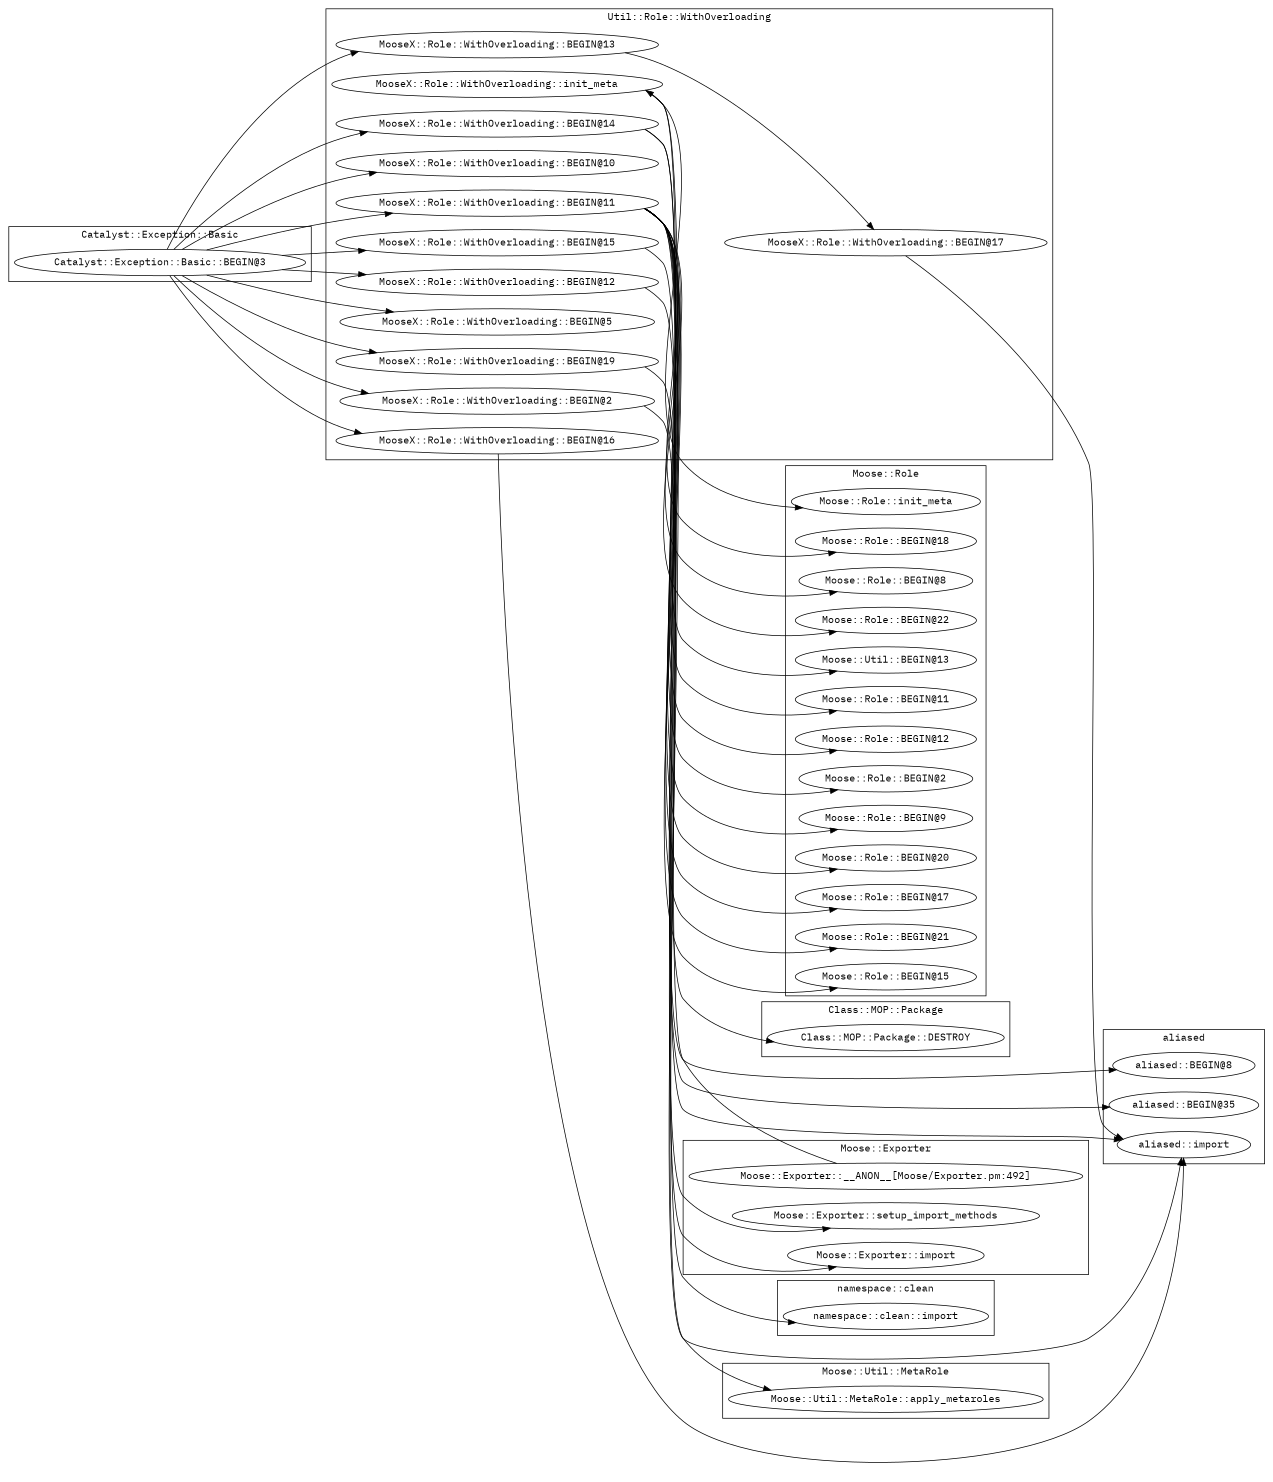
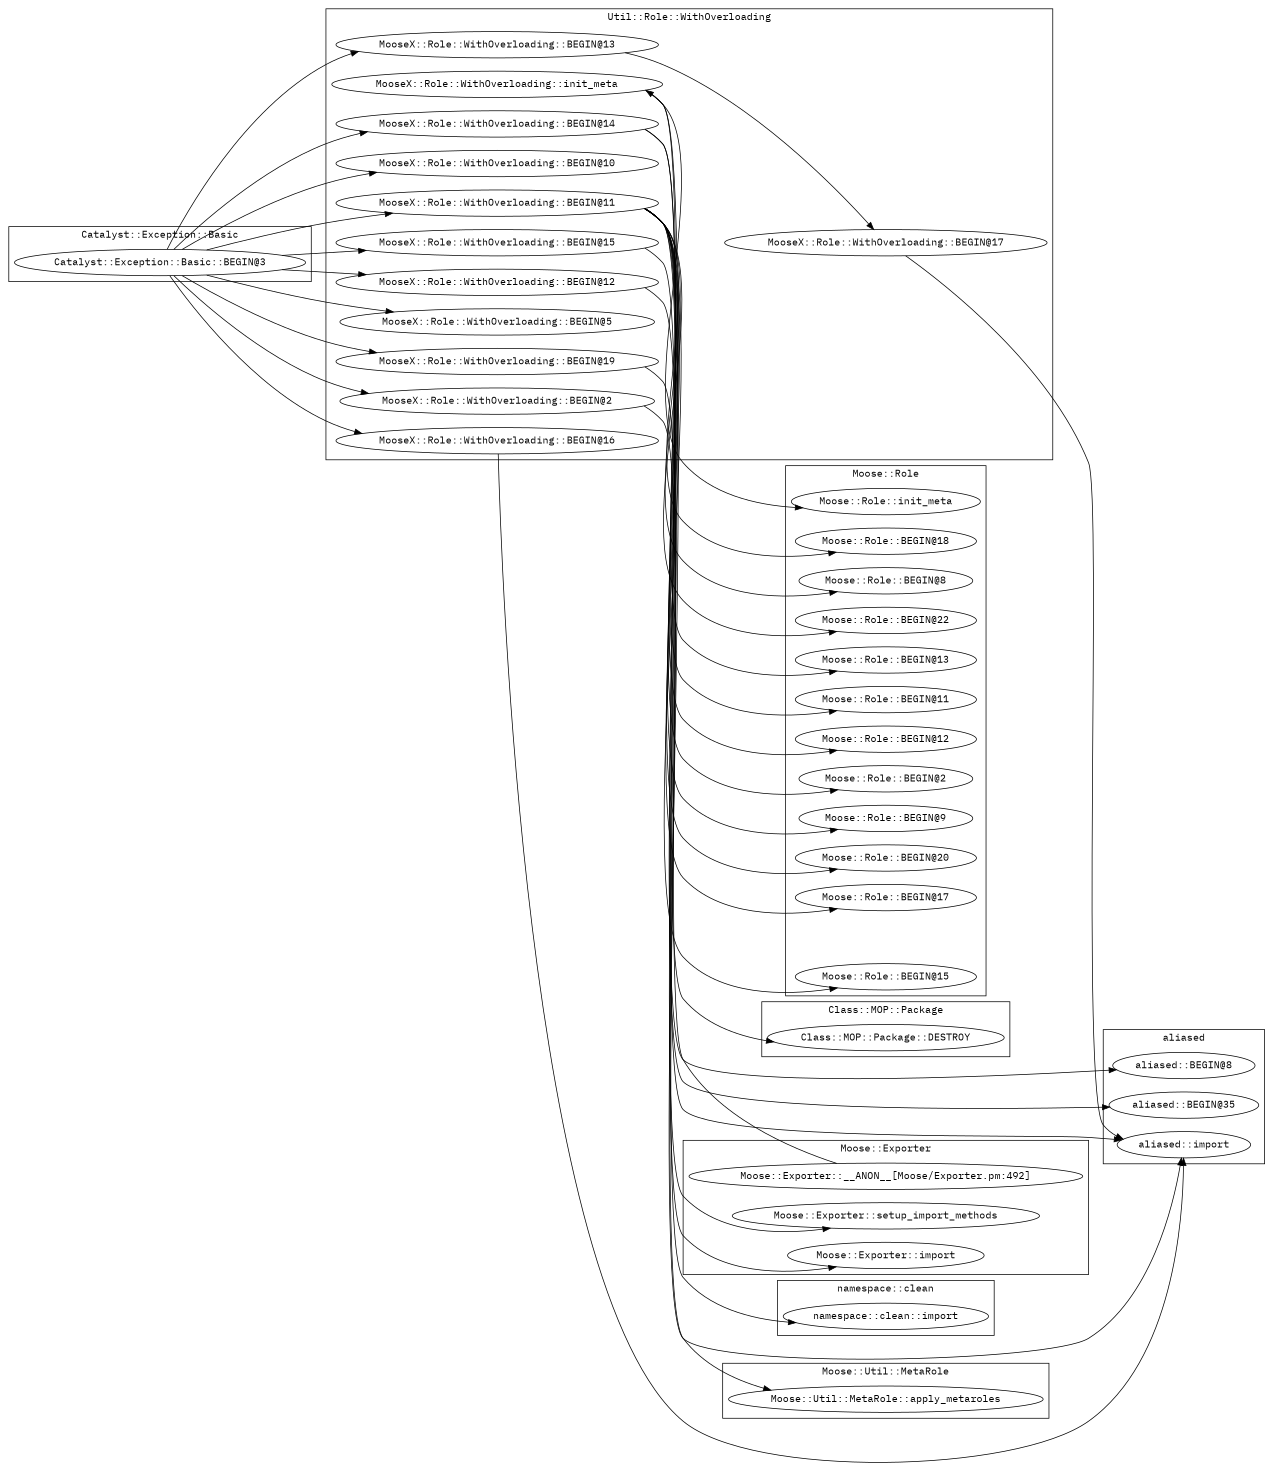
node "Moose::Util::BEGIN@13": label "Moose::Util::BEGIN@13" -> "Moose::Role::BEGIN@13"
node "Moose::Role::BEGIN@21": removed
